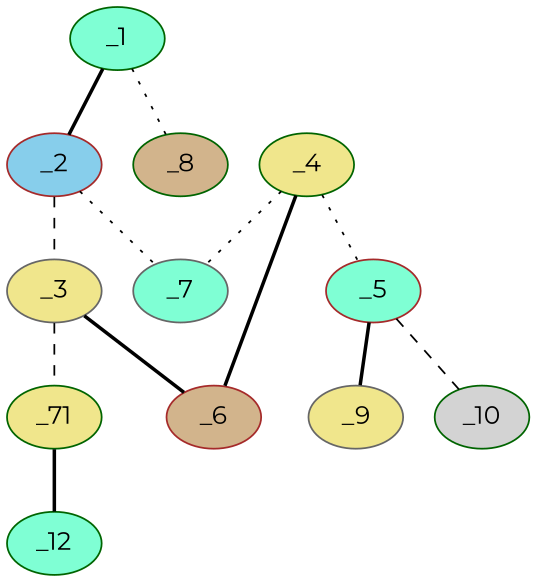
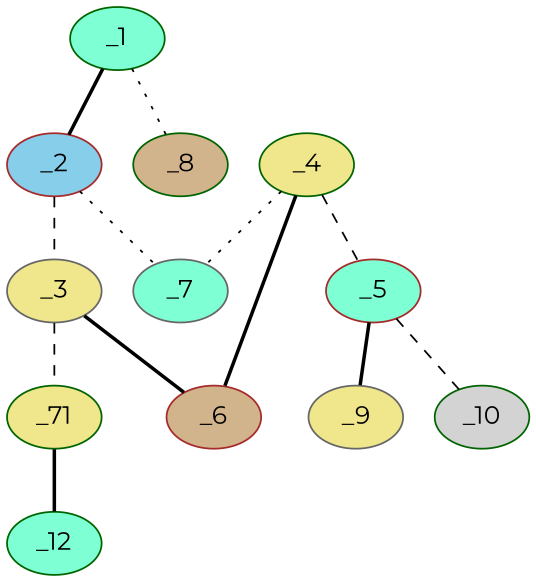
edge "_4" -- "_5": style dotted -> dashed
